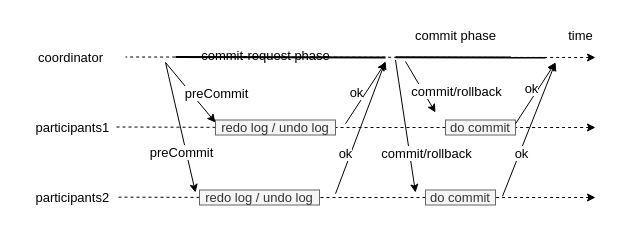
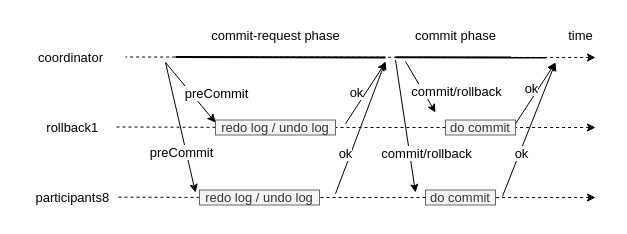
node "commit-request phase": moved (266, 56) -> (276, 36)
node "participants1": label "participants1" -> "rollback1"
node "participants2": label "participants2" -> "participants8"
